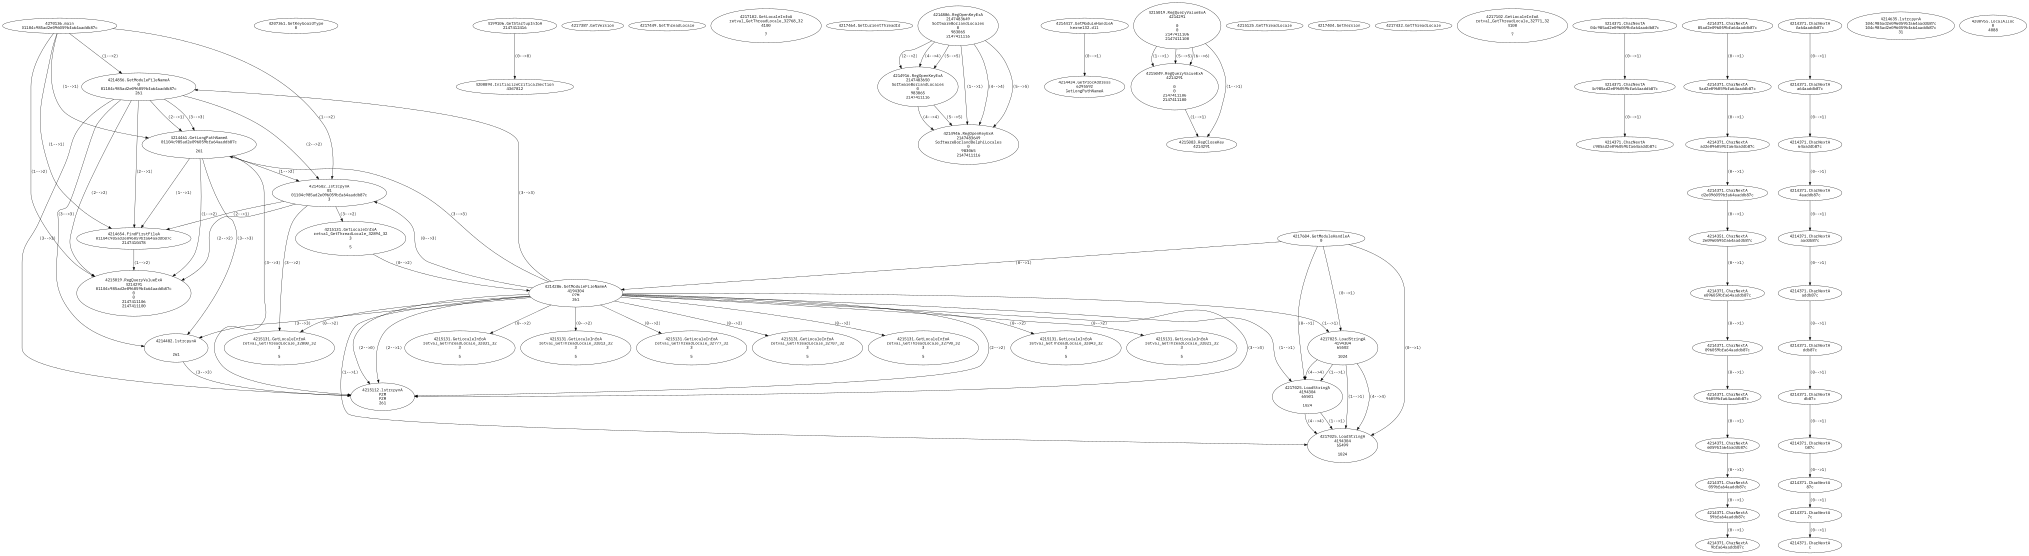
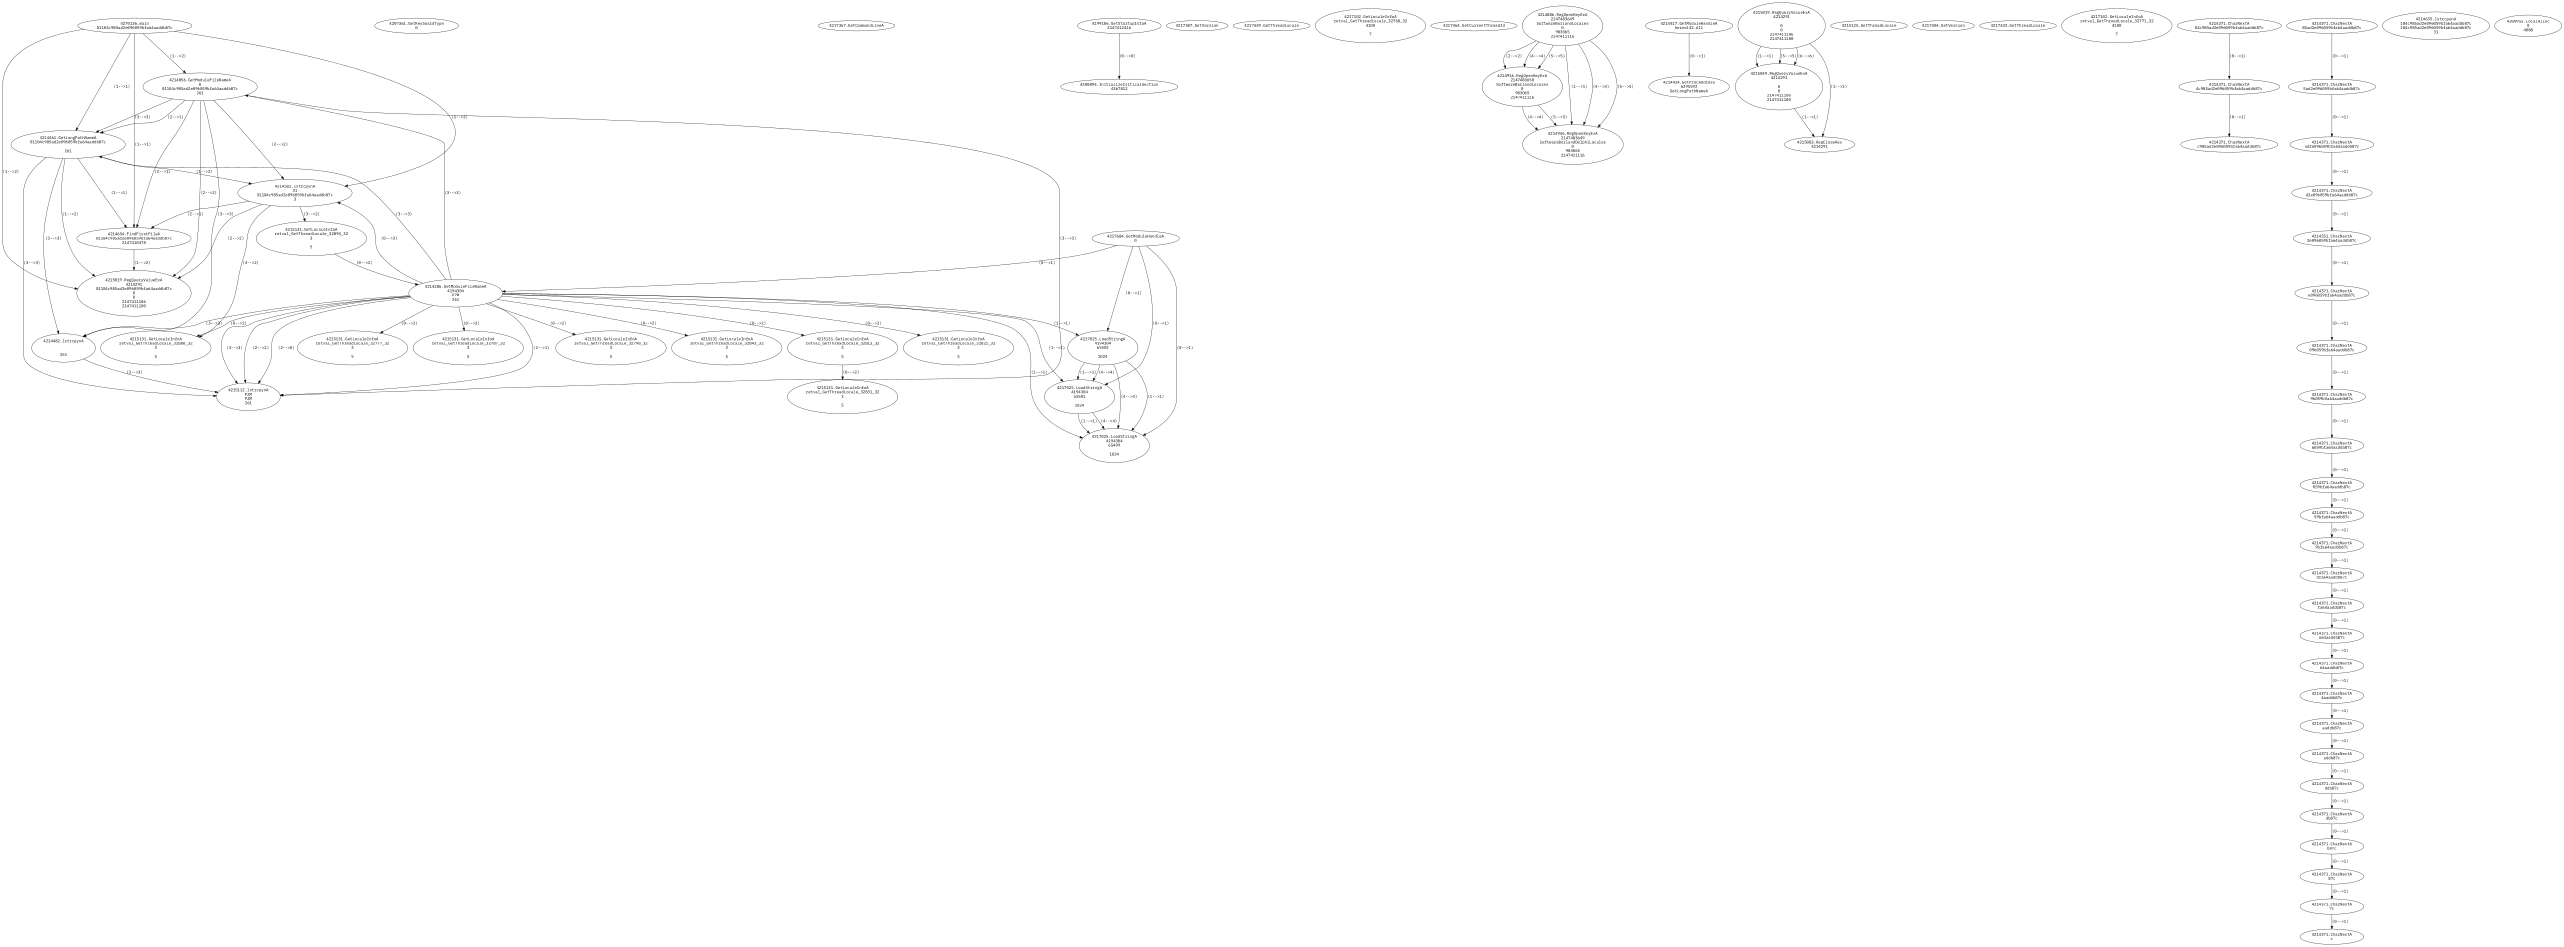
node "4217367.GetCommandLineA": added
edge "4214286.GetModuleFileNameA 4194304 PZM 261" -> "4215131.GetLocaleInfoA retval_GetThreadLocale_32831_32 3 5": now "4215131.GetLocaleInfoA retval_GetThreadLocale_32813_32 3 5" -> "4215131.GetLocaleInfoA retval_GetThreadLocale_32831_32 3 5"
node "4214371.CharNextA bfa64aaddb87c": added
